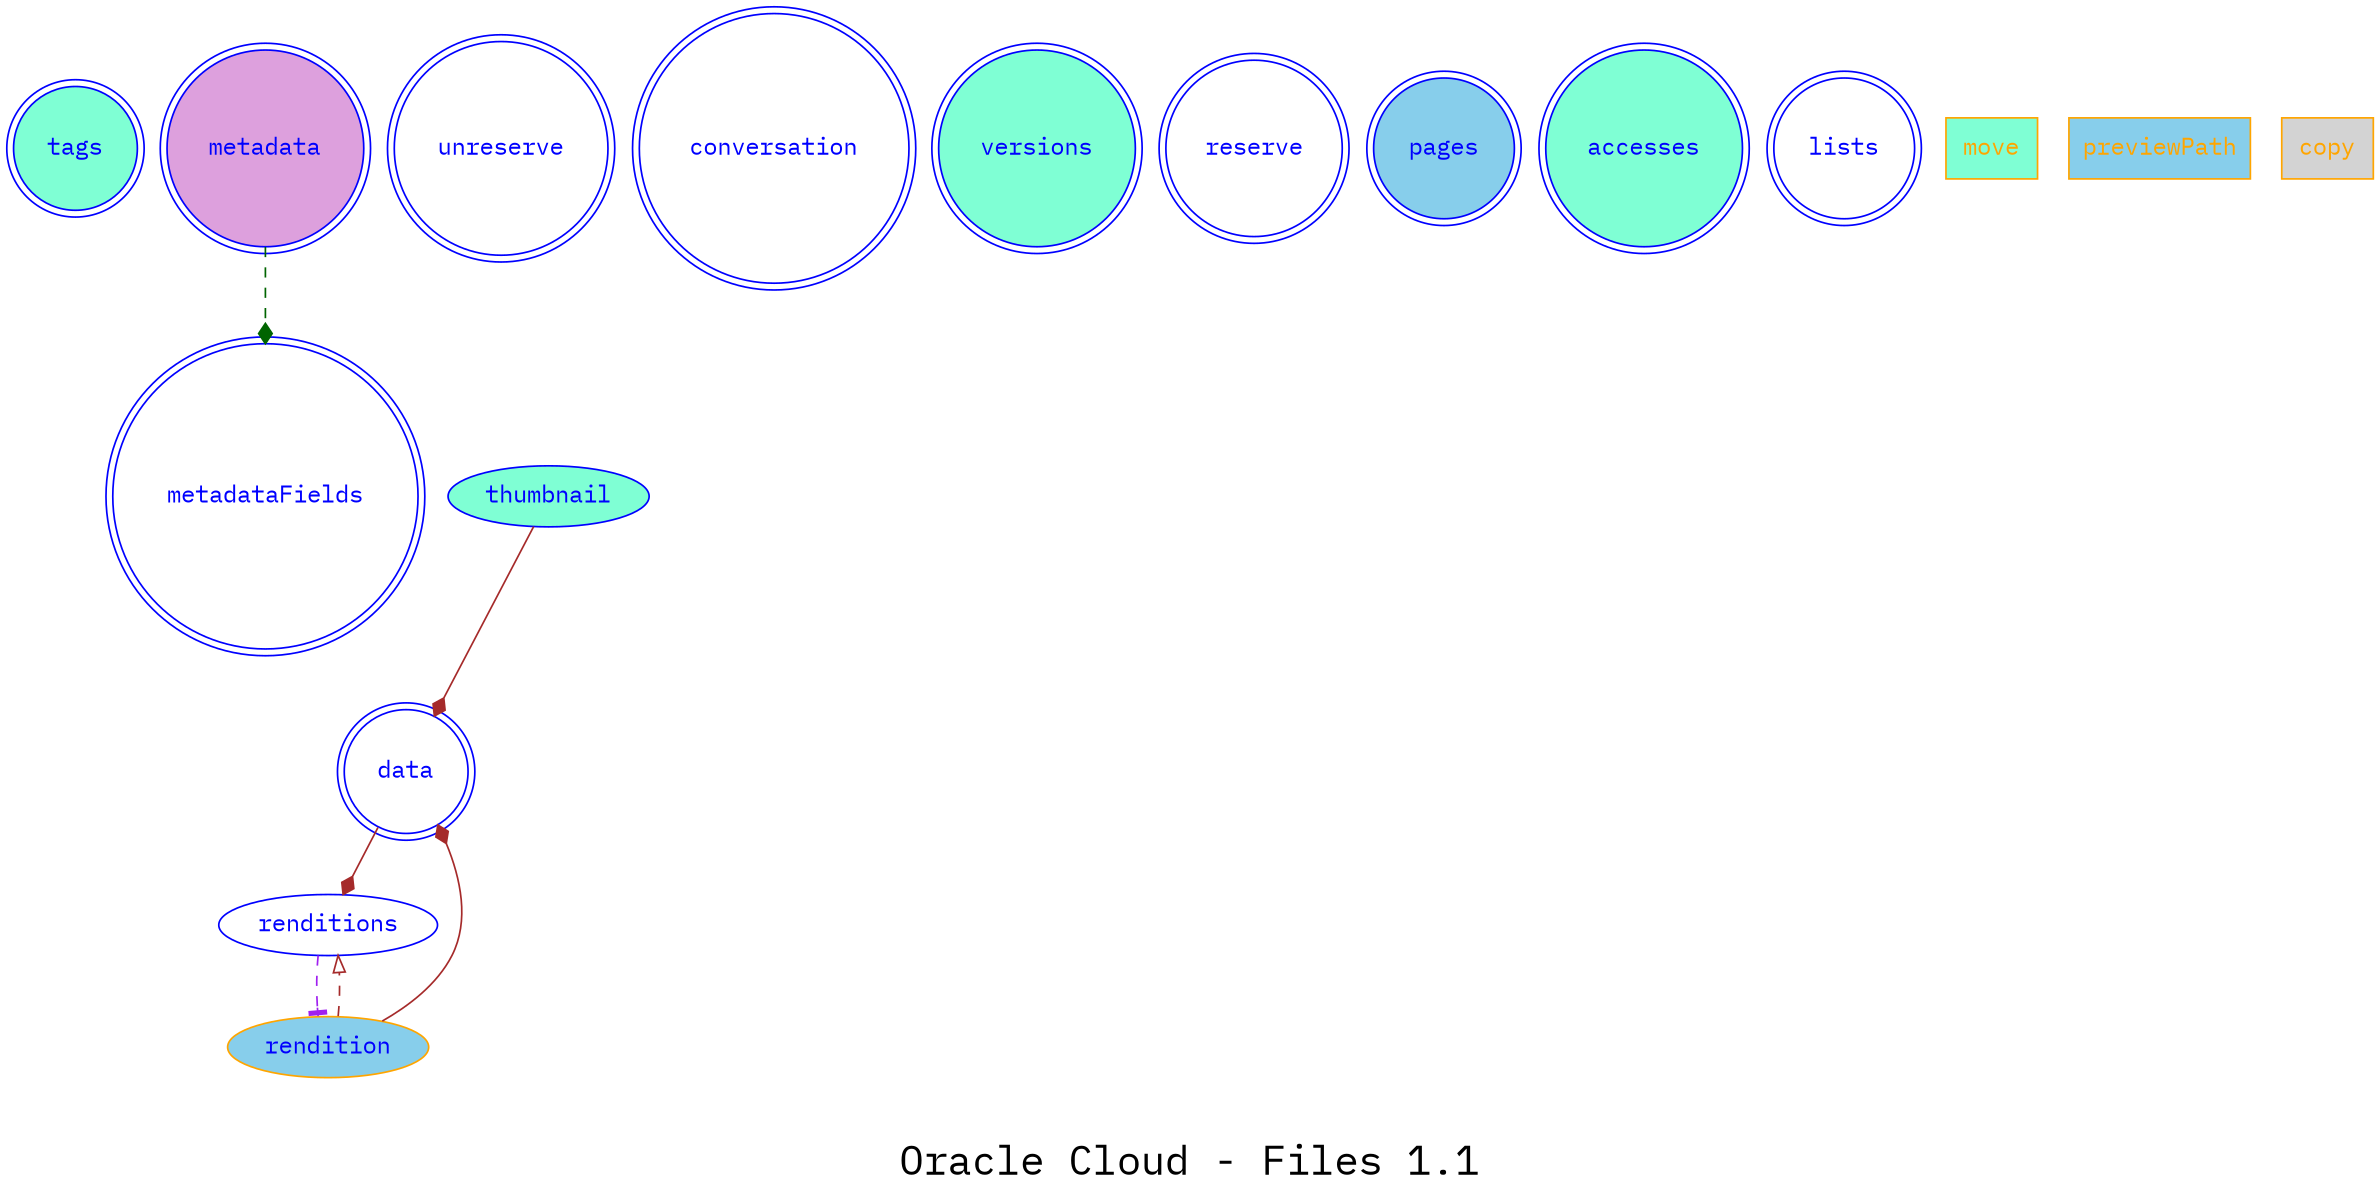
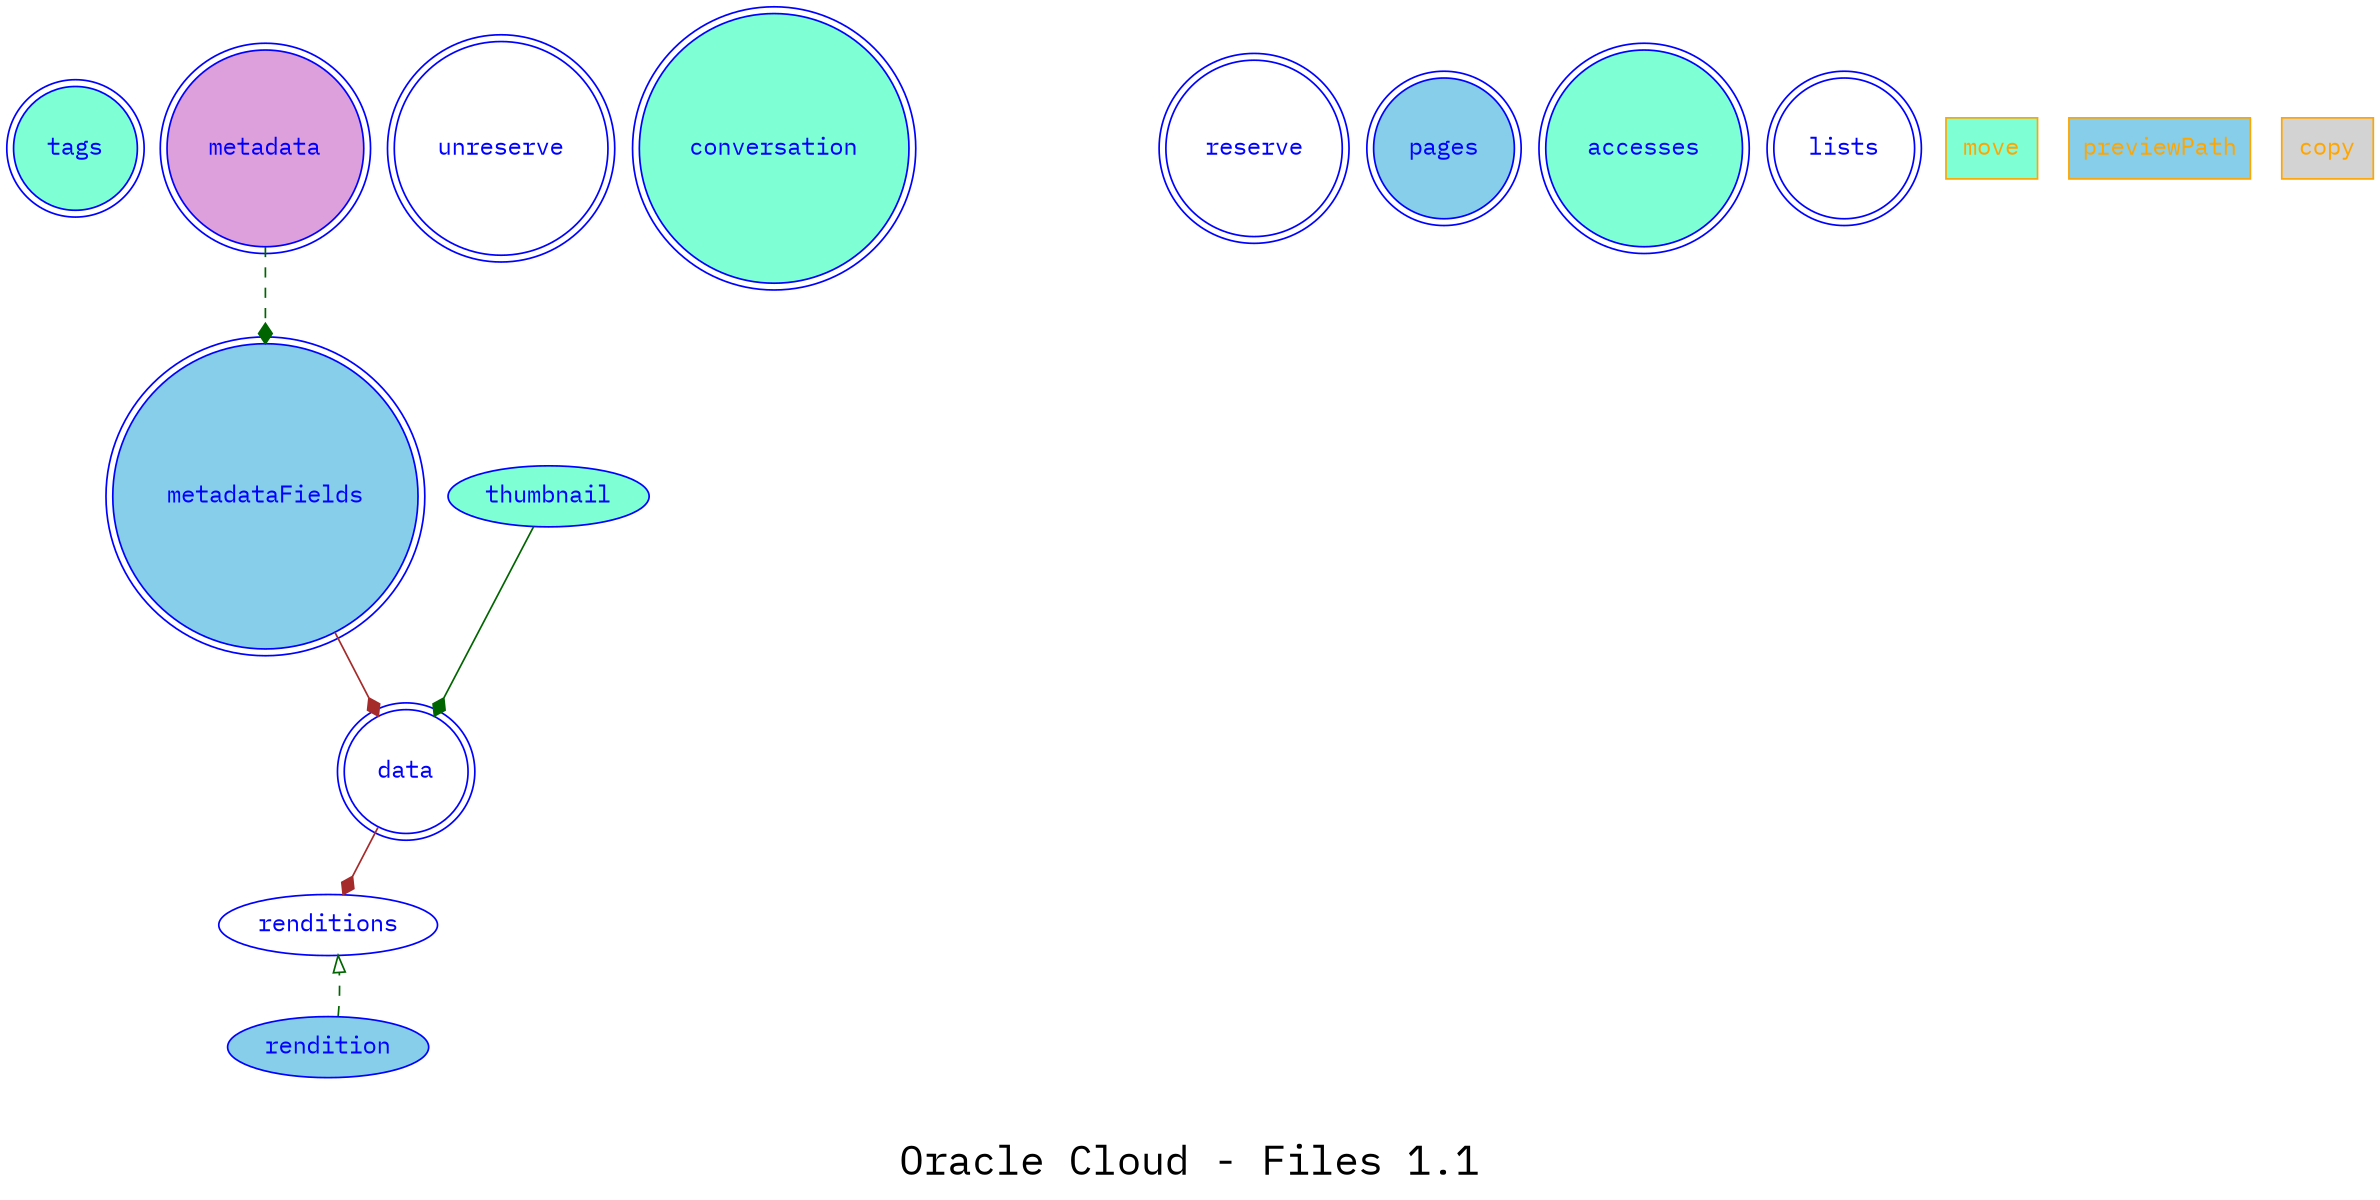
node "conversation": fillcolor white -> aquamarine
node "versions": removed
node "metadataFields": fillcolor white -> skyblue
edge "thumbnail" -> "data": color brown -> darkgreen
edge "rendition" -> "data": now "metadataFields" -> "data"
edge "renditions" -> "rendition": removed
edge "rendition" -> "renditions": color brown -> darkgreen
node "rendition": color orange -> blue
